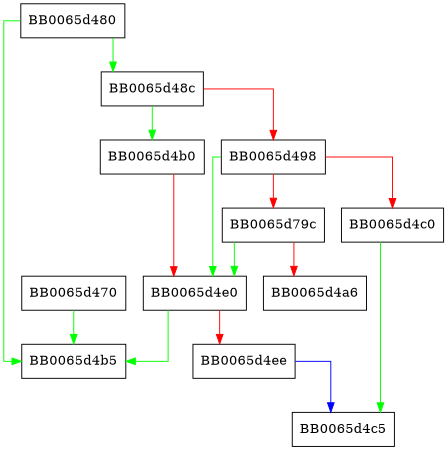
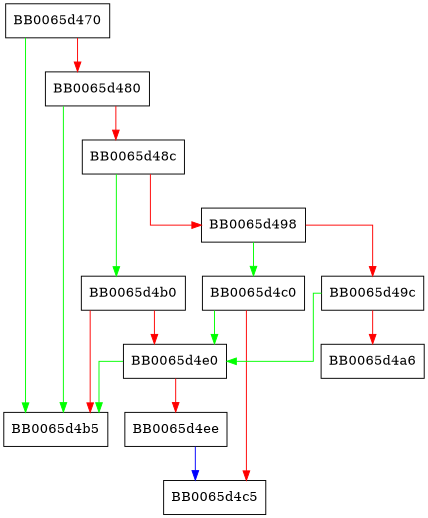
edge "BB0065d470" -> "BB0065d480": added
edge "BB0065d480" -> "BB0065d48c": color green -> red
edge "BB0065d498" -> "BB0065d4c0": color red -> green
edge "BB0065d498" -> "BB0065d4e0": now "BB0065d4c0" -> "BB0065d4e0"
node "BB0065d79c": label "BB0065d79c" -> "BB0065d49c"
edge "BB0065d4c0" -> "BB0065d4c5": color green -> red
edge "BB0065d4b0" -> "BB0065d4b5": added
